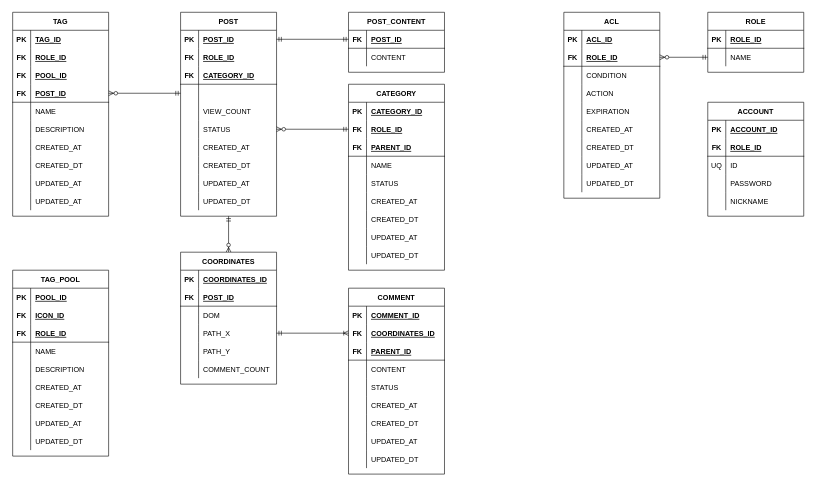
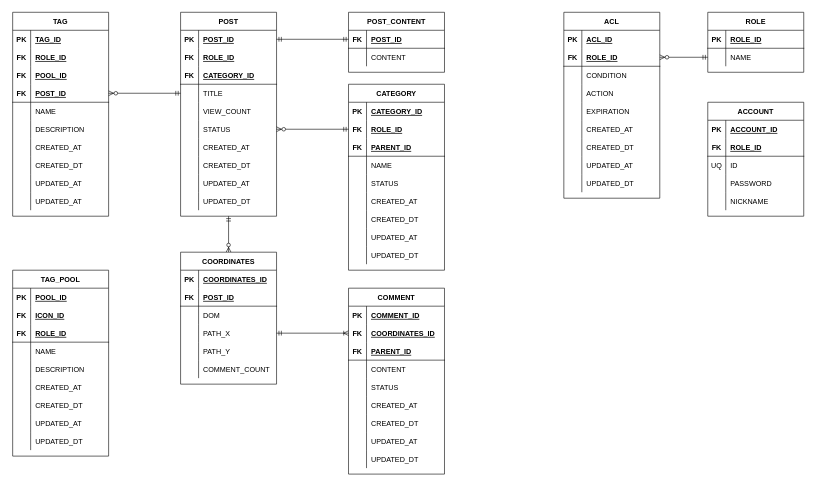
node "TITLE": added
